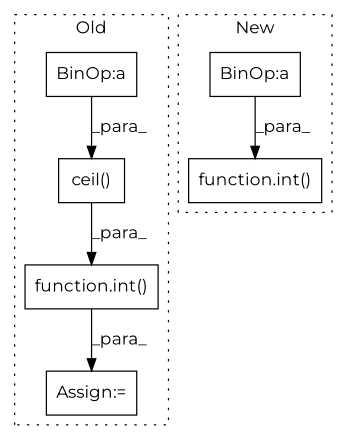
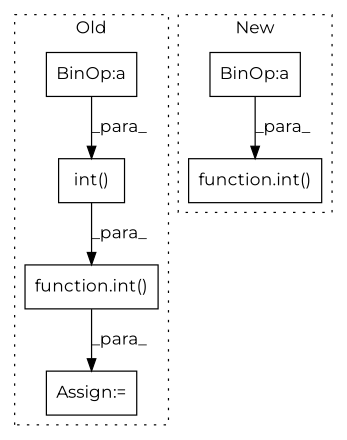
node "ceil()": label "ceil()" -> "int()"
